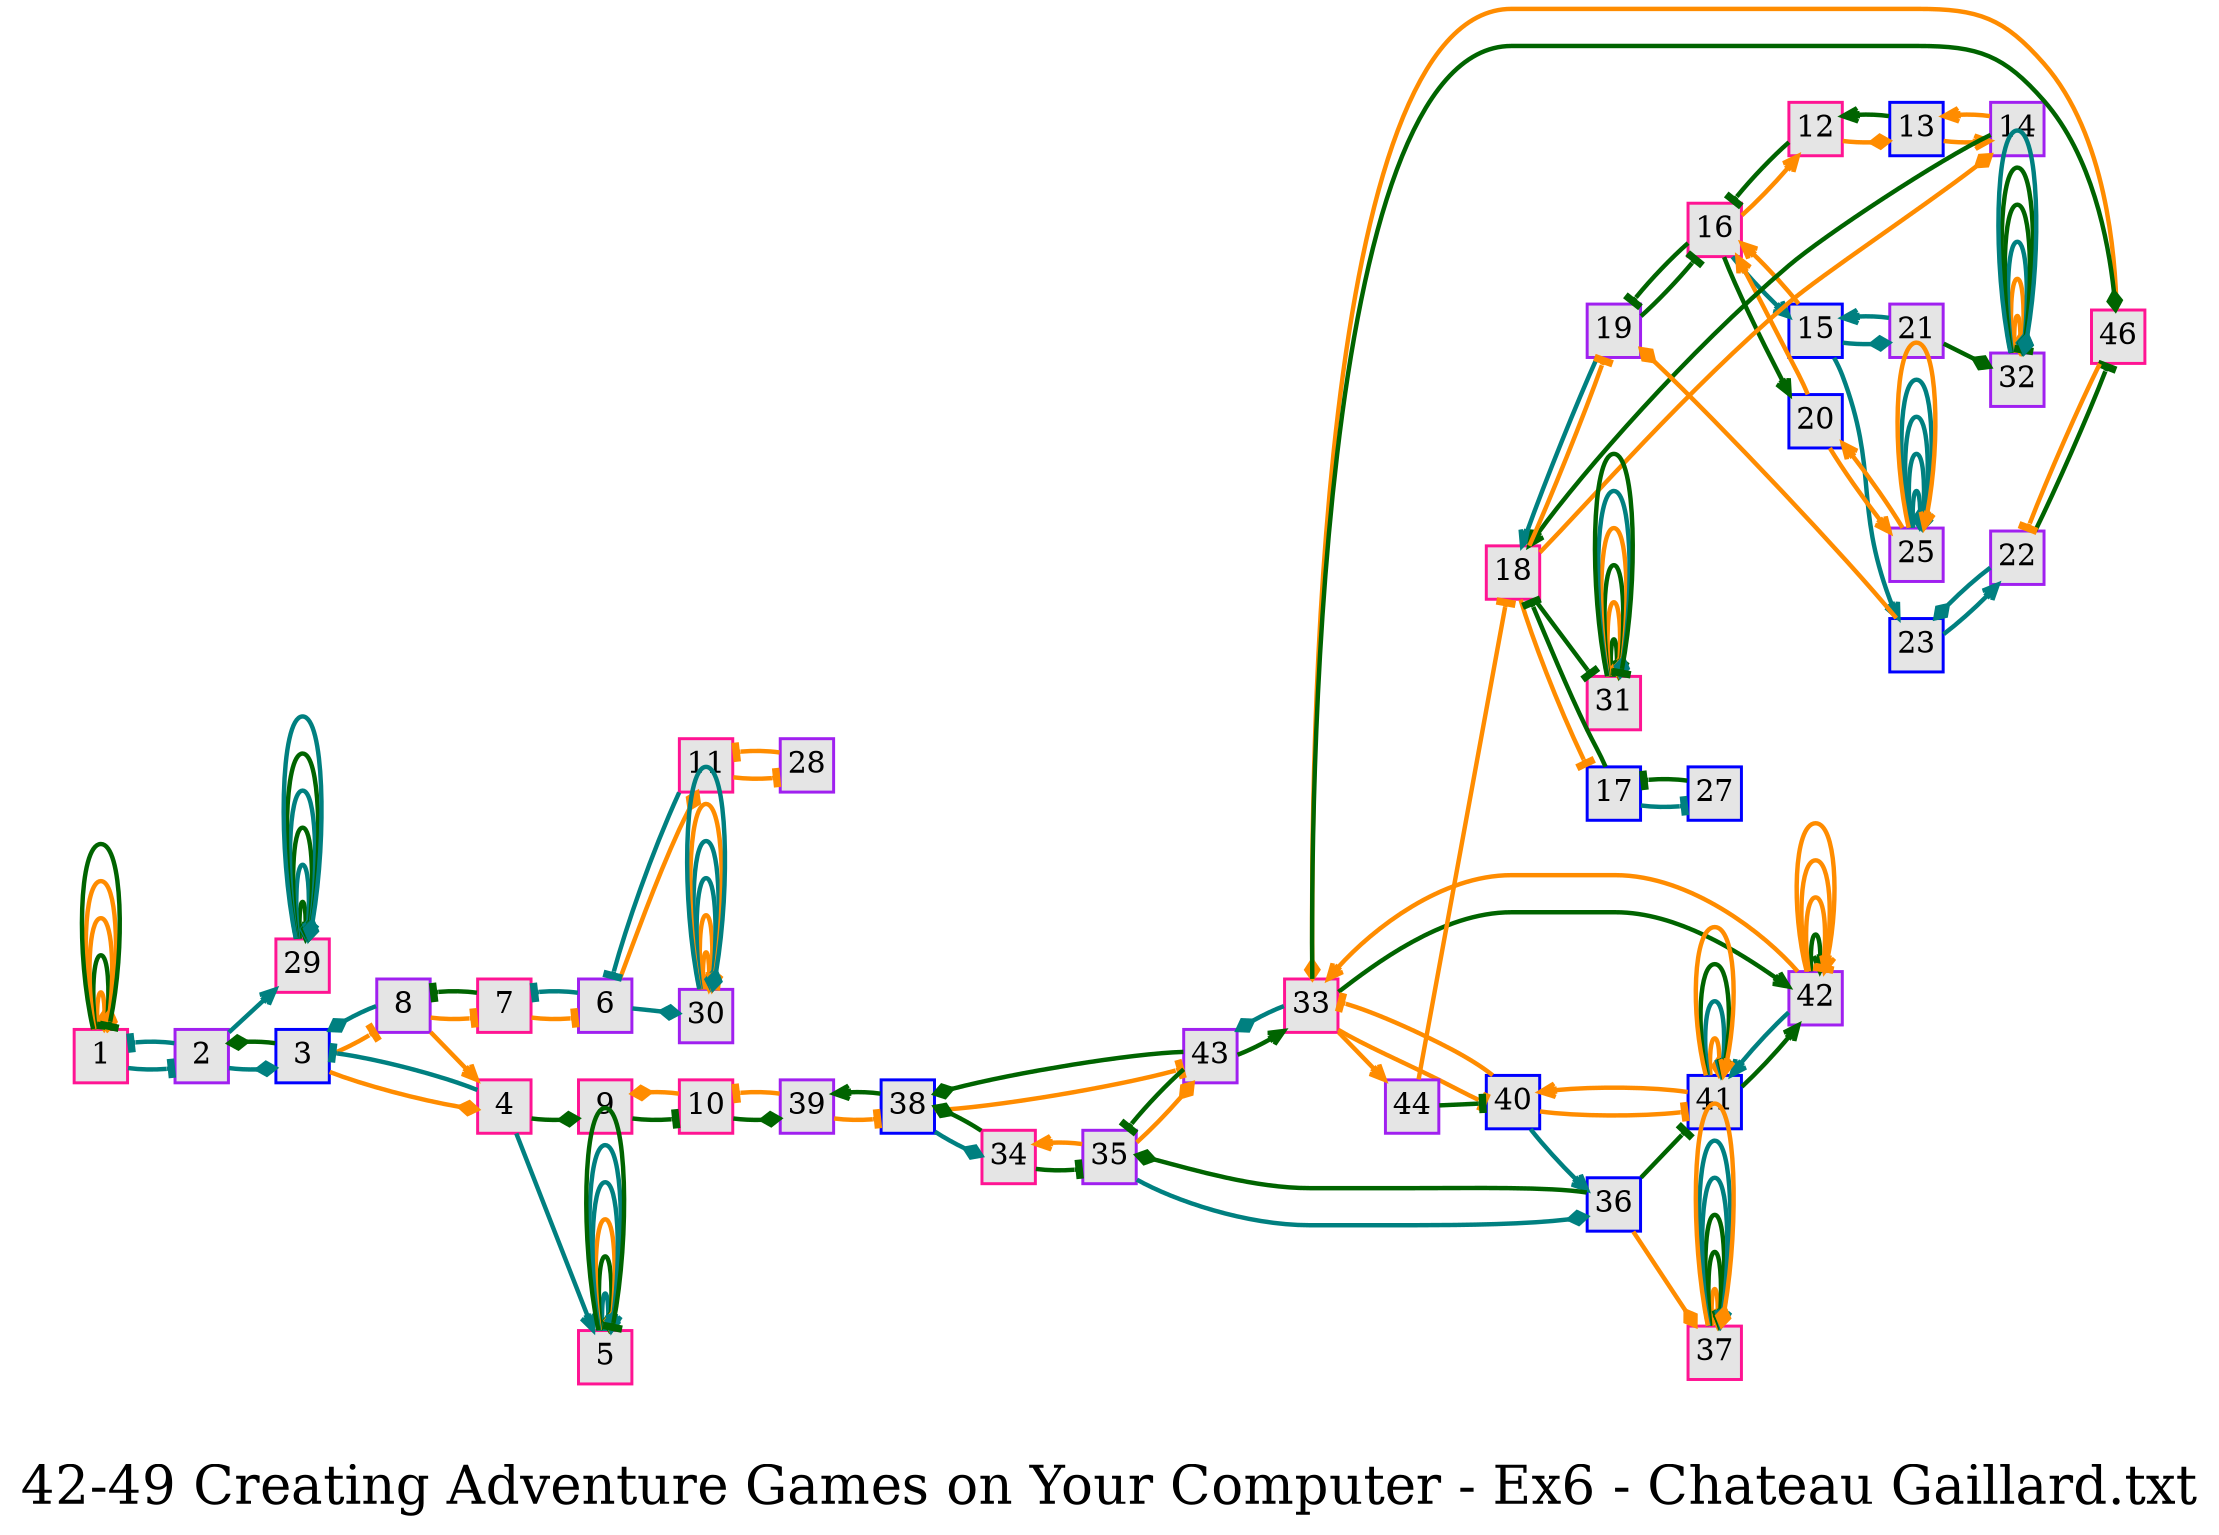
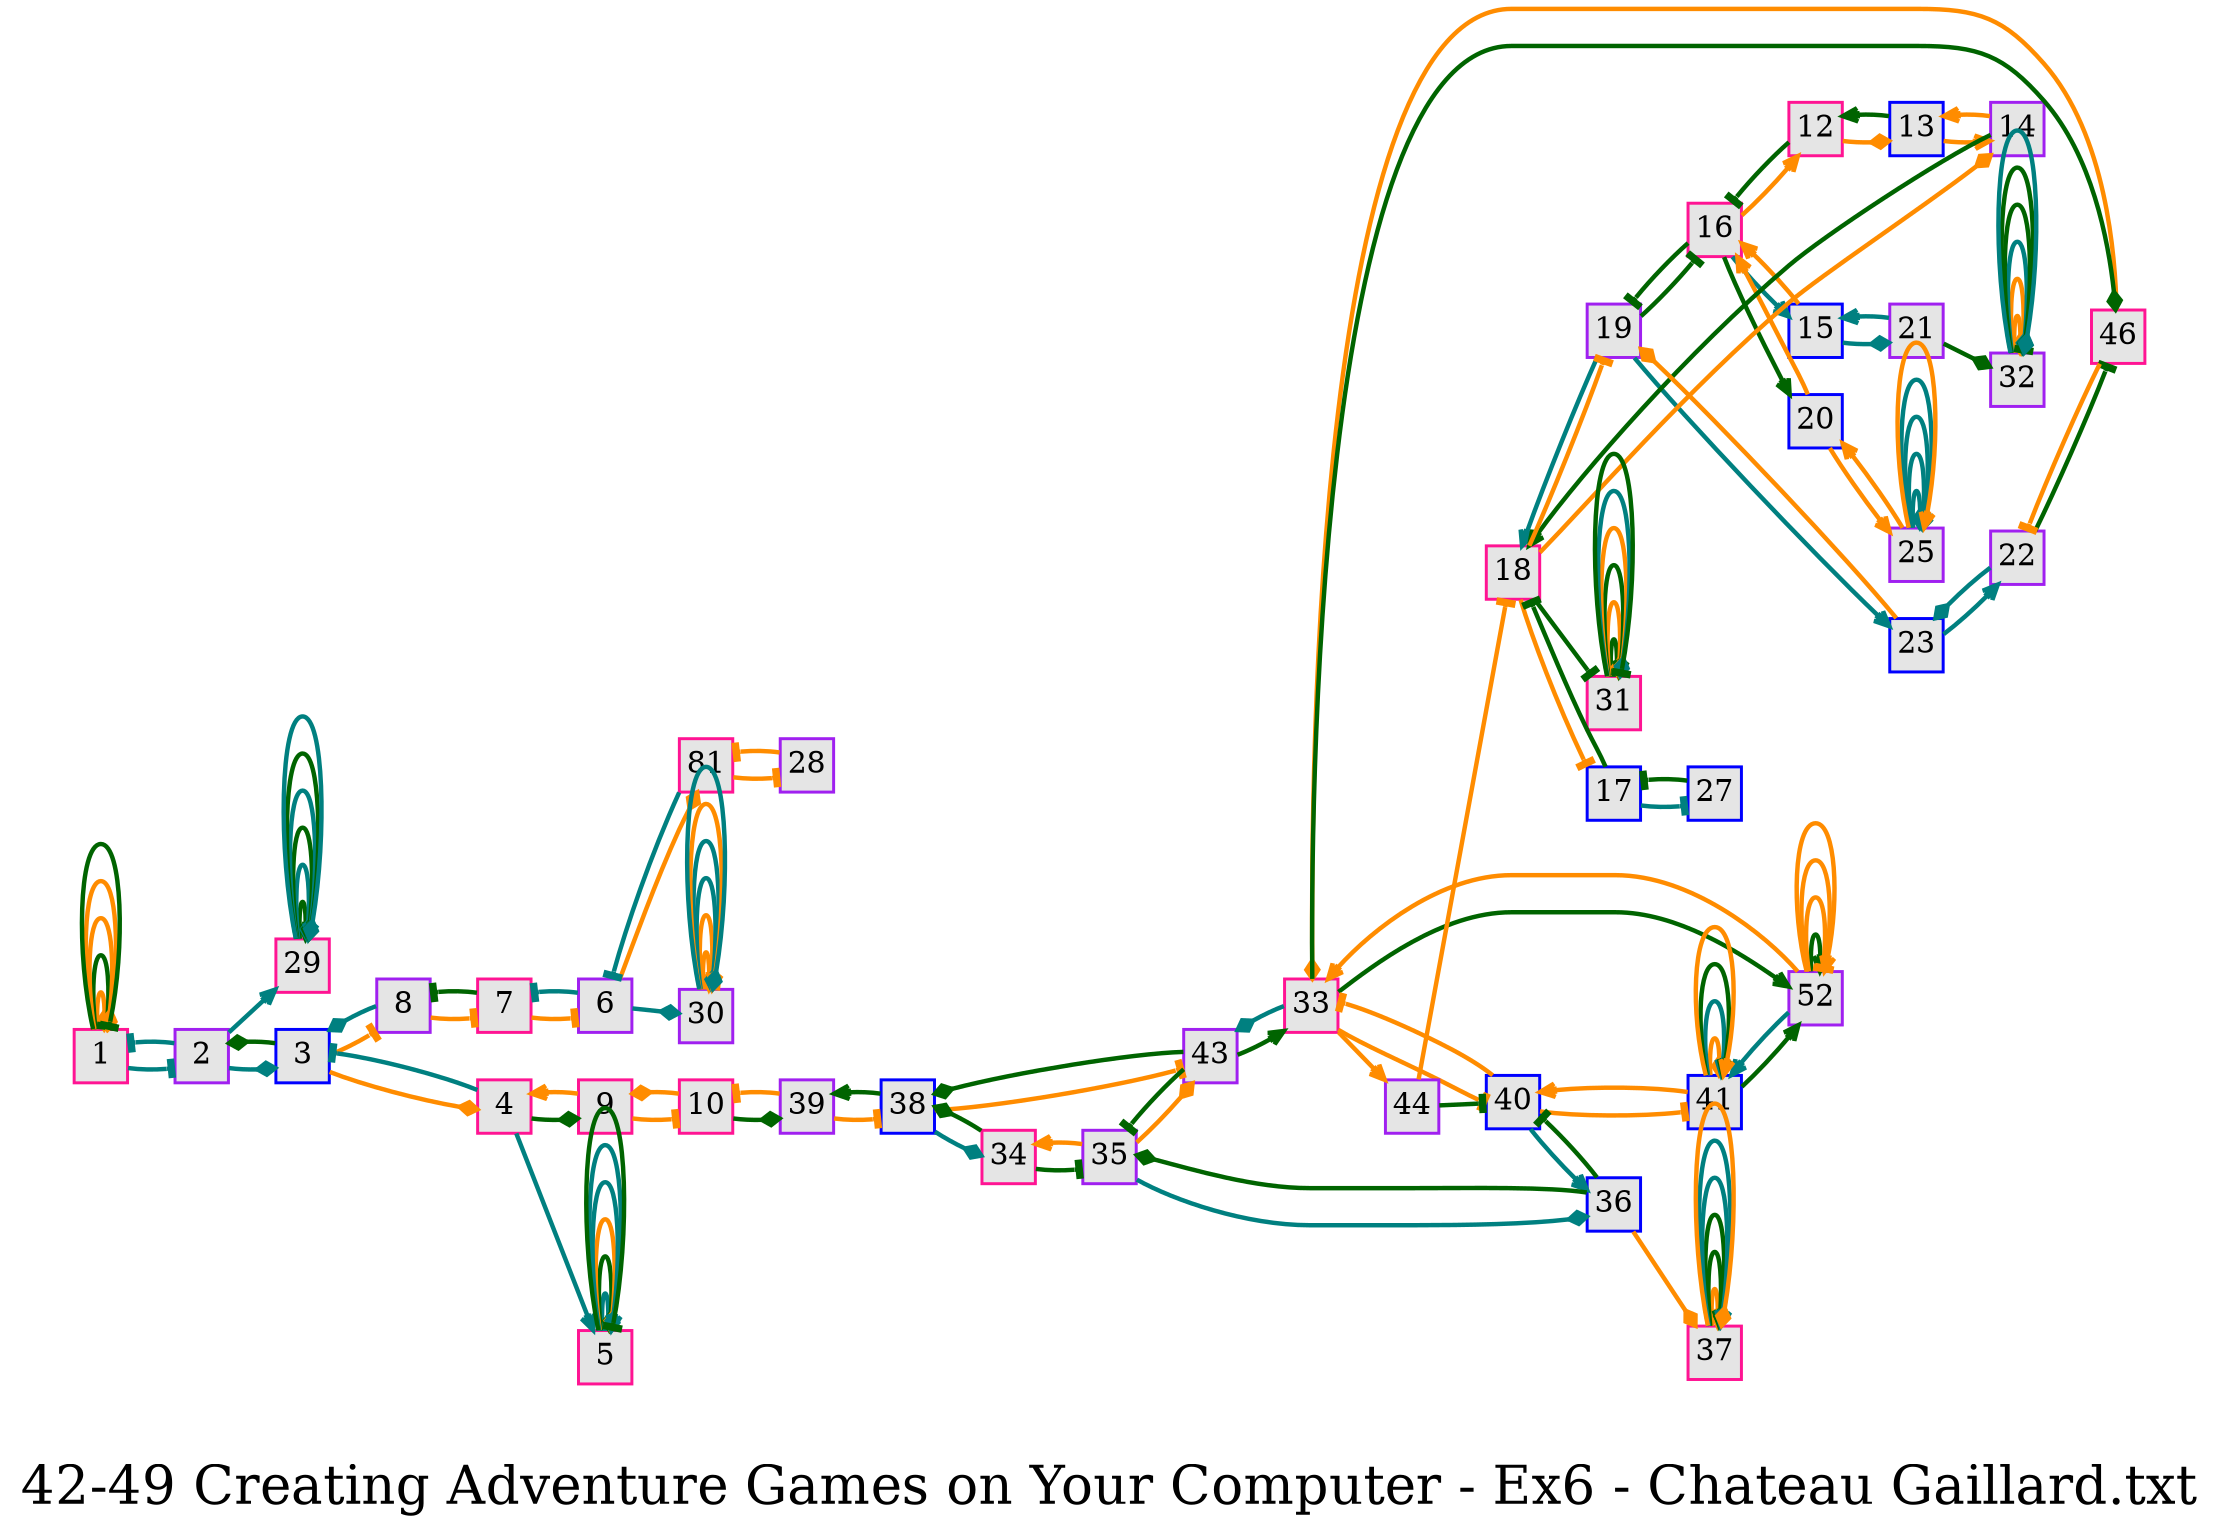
edge "15" -> "23": now "19" -> "23"
node "11": label "11" -> "81"
node "42": label "42" -> "52"
edge "8" -> "4": now "9" -> "4"
edge "9" -> "10": color darkgreen -> darkorange
edge "36" -> "41": now "36" -> "40"
